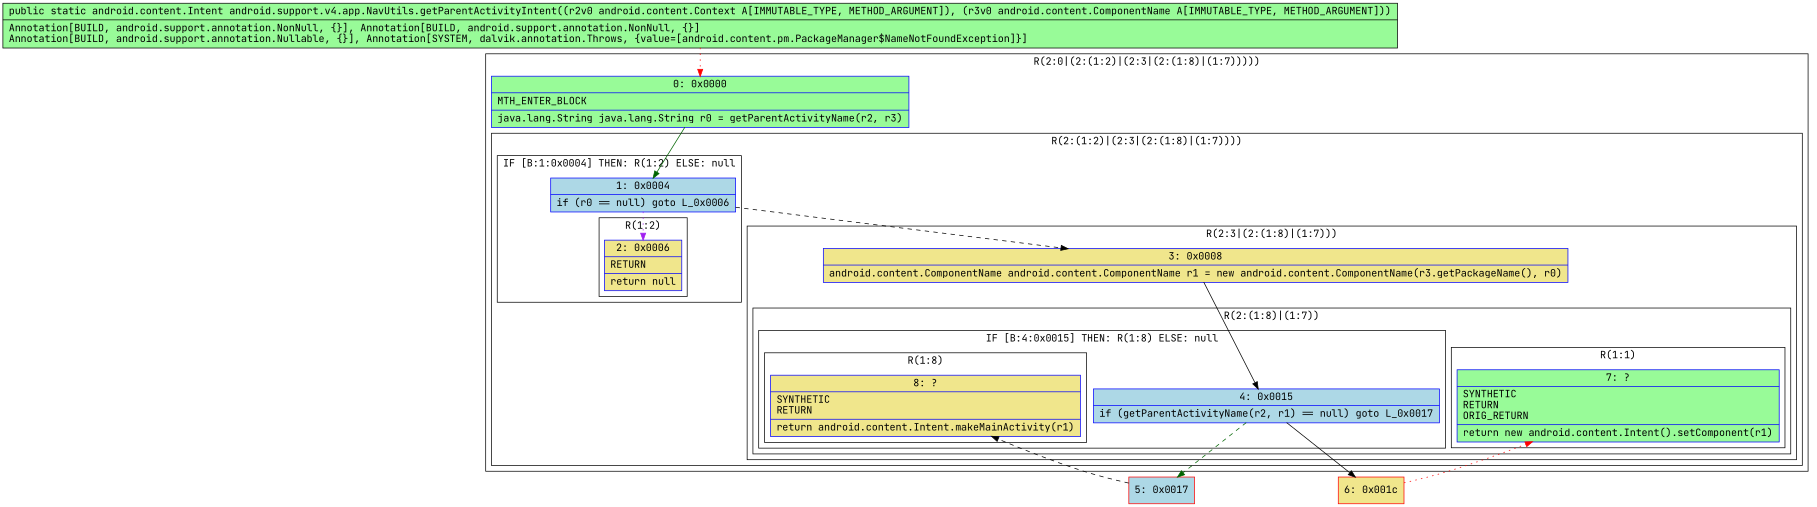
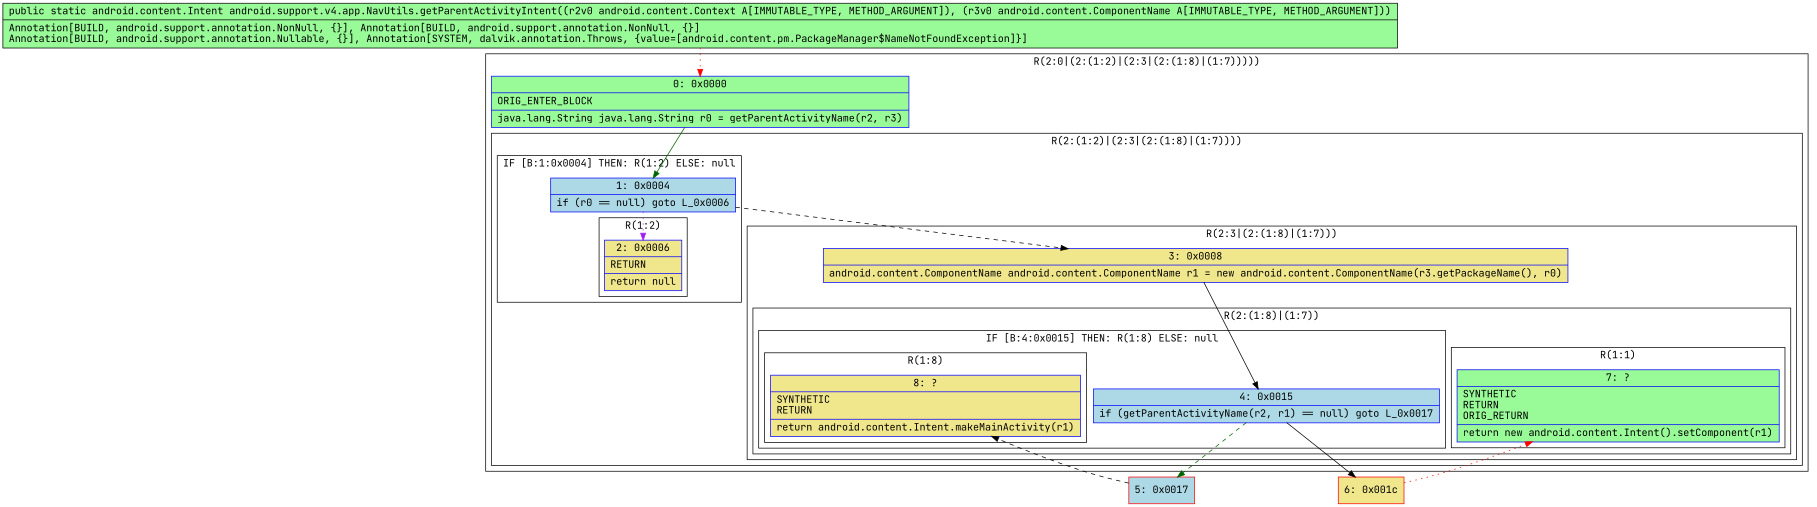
node "0: 0x0000": text "MTH_ENTER_BLOCK" -> "ORIG_ENTER_BLOCK"
